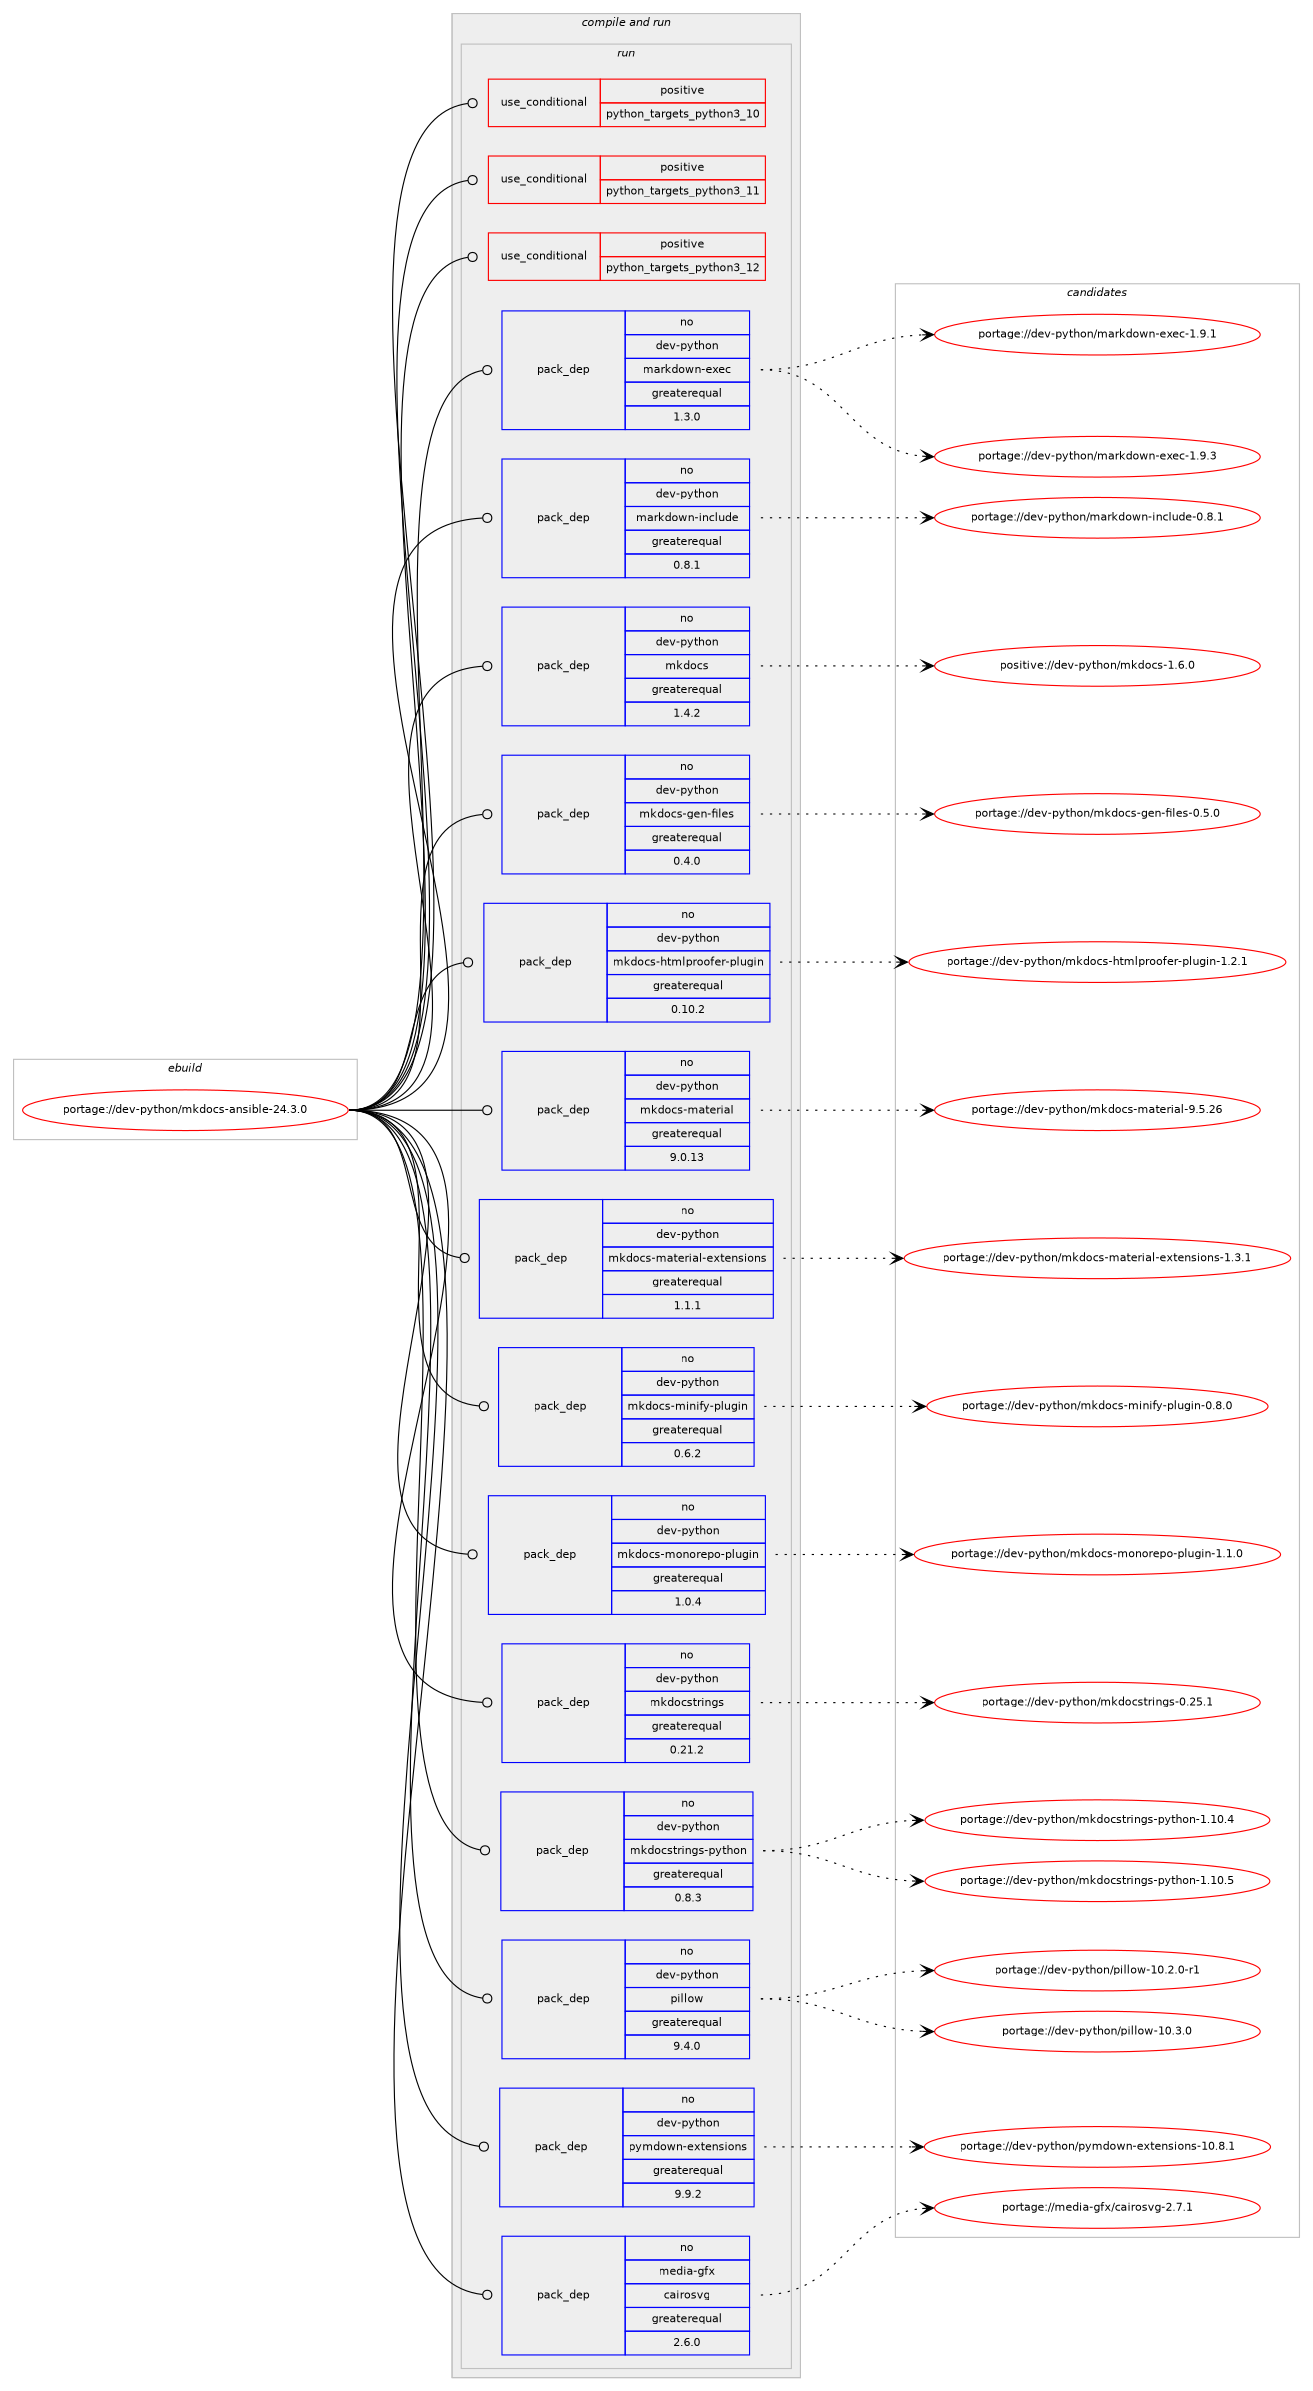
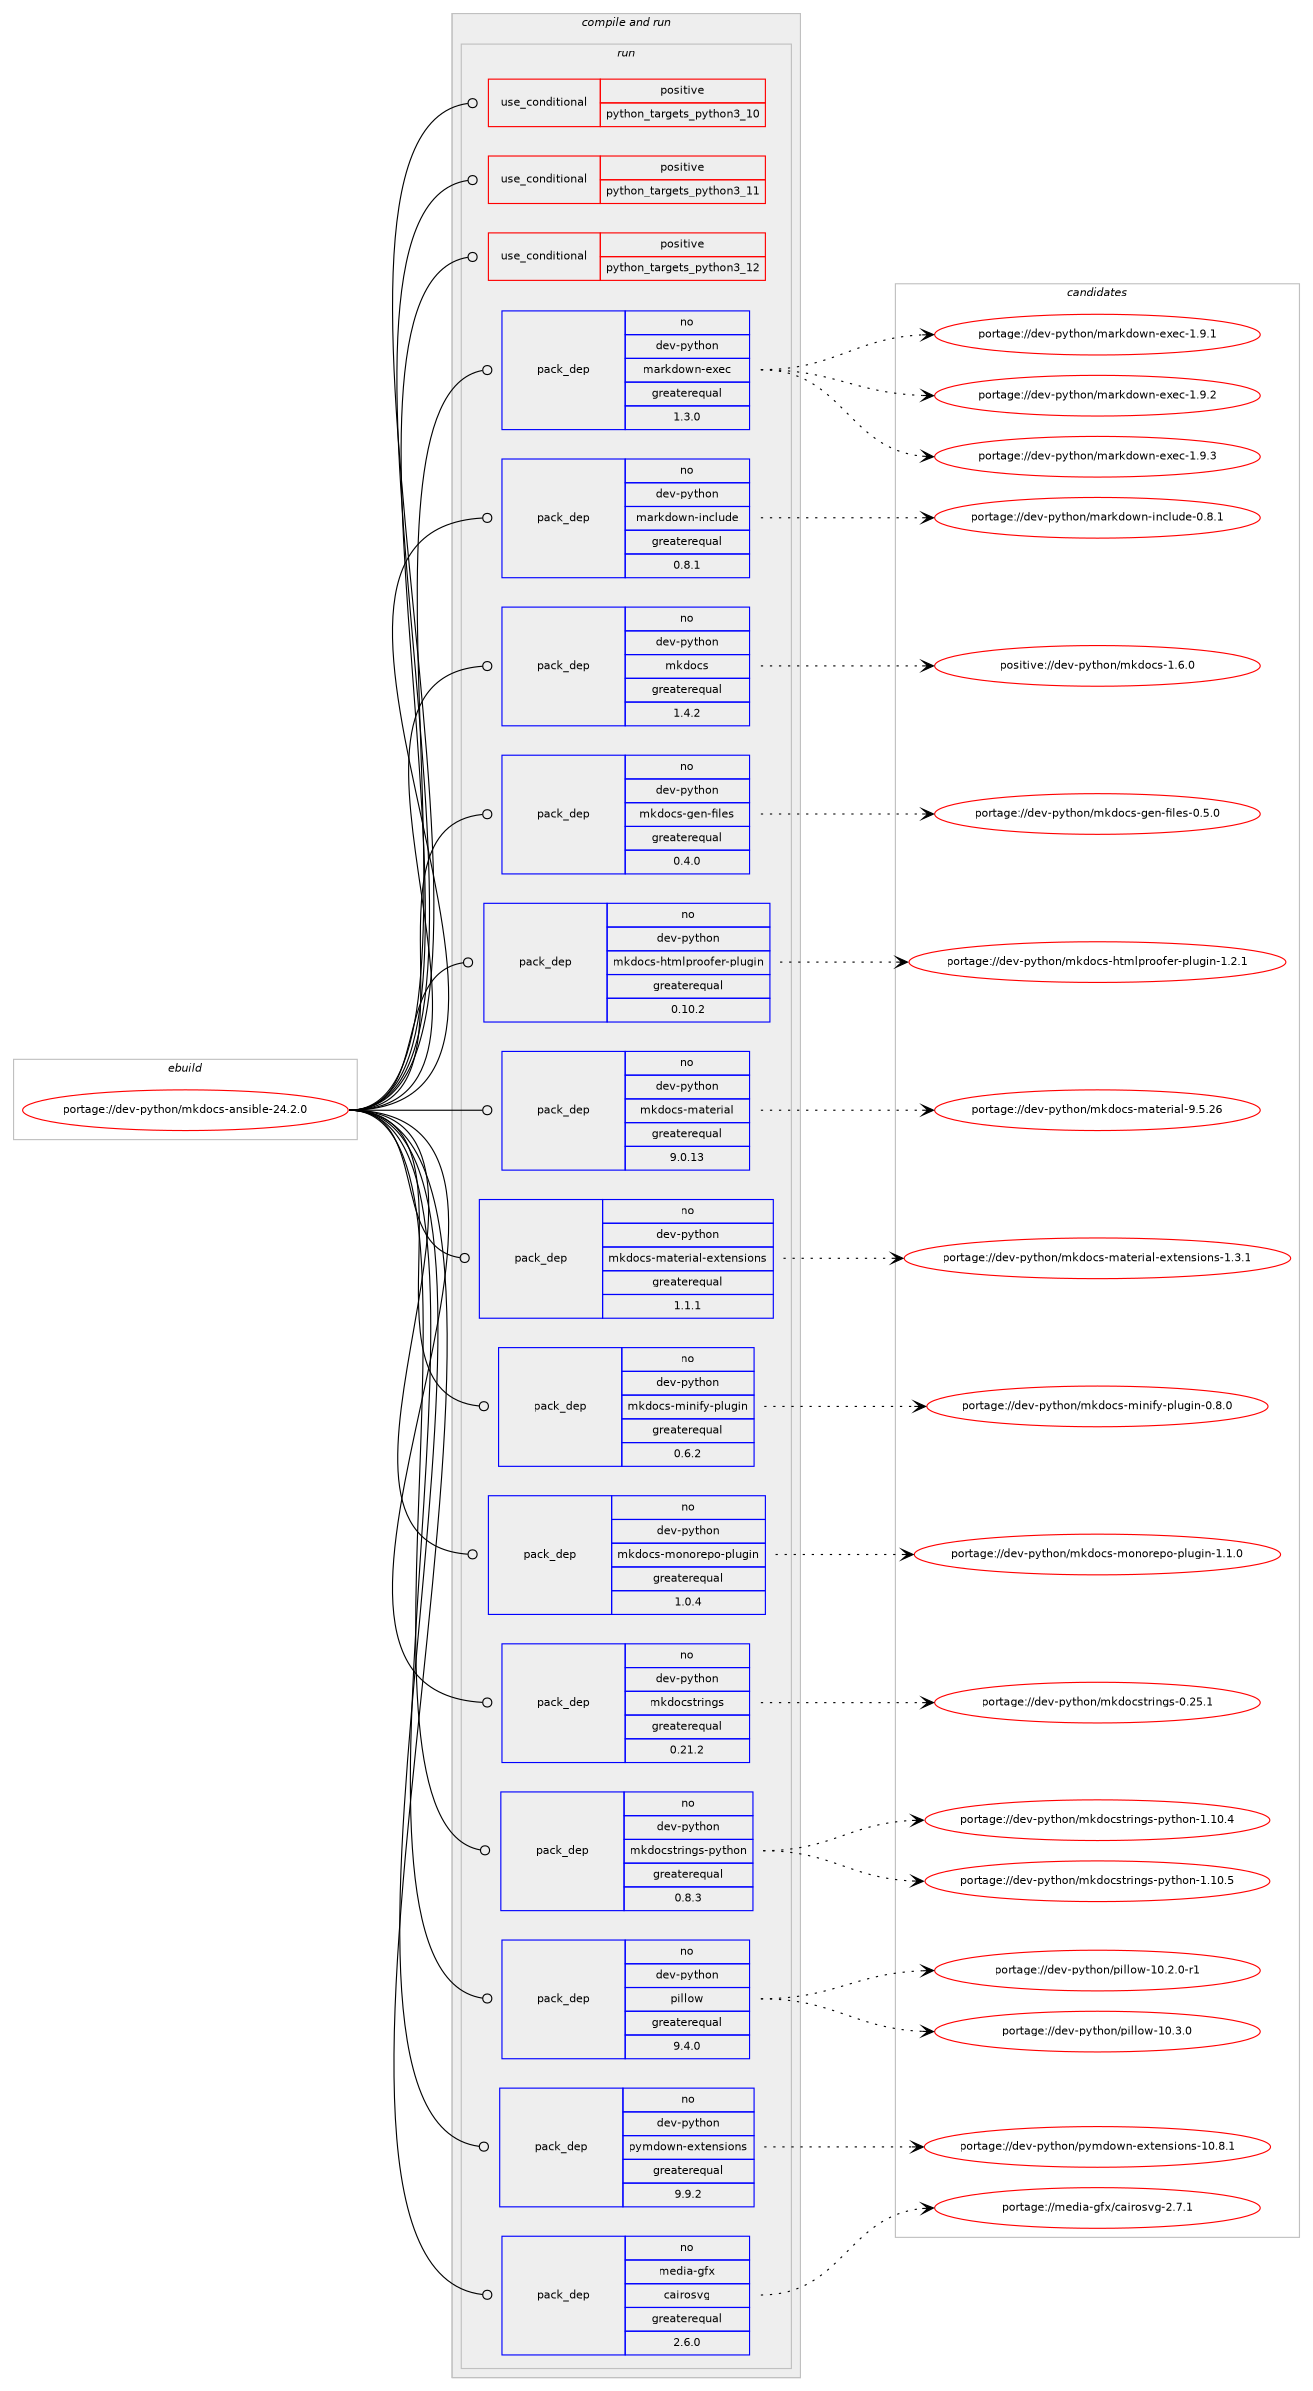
node "portage://dev-python/markdown-exec-1.9.2": added
node "portage://dev-python/mkdocs-ansible-24.3.0": label "portage://dev-python/mkdocs-ansible-24.3.0" -> "portage://dev-python/mkdocs-ansible-24.2.0"
